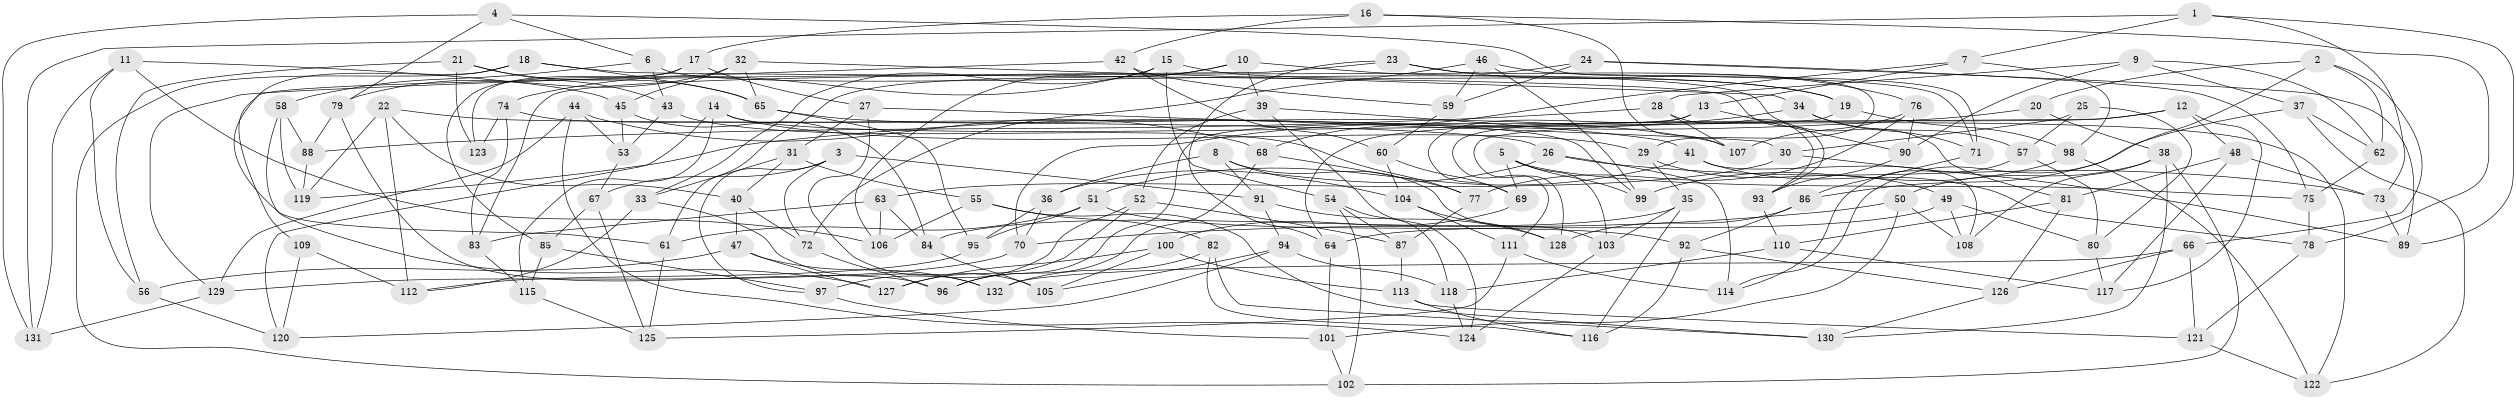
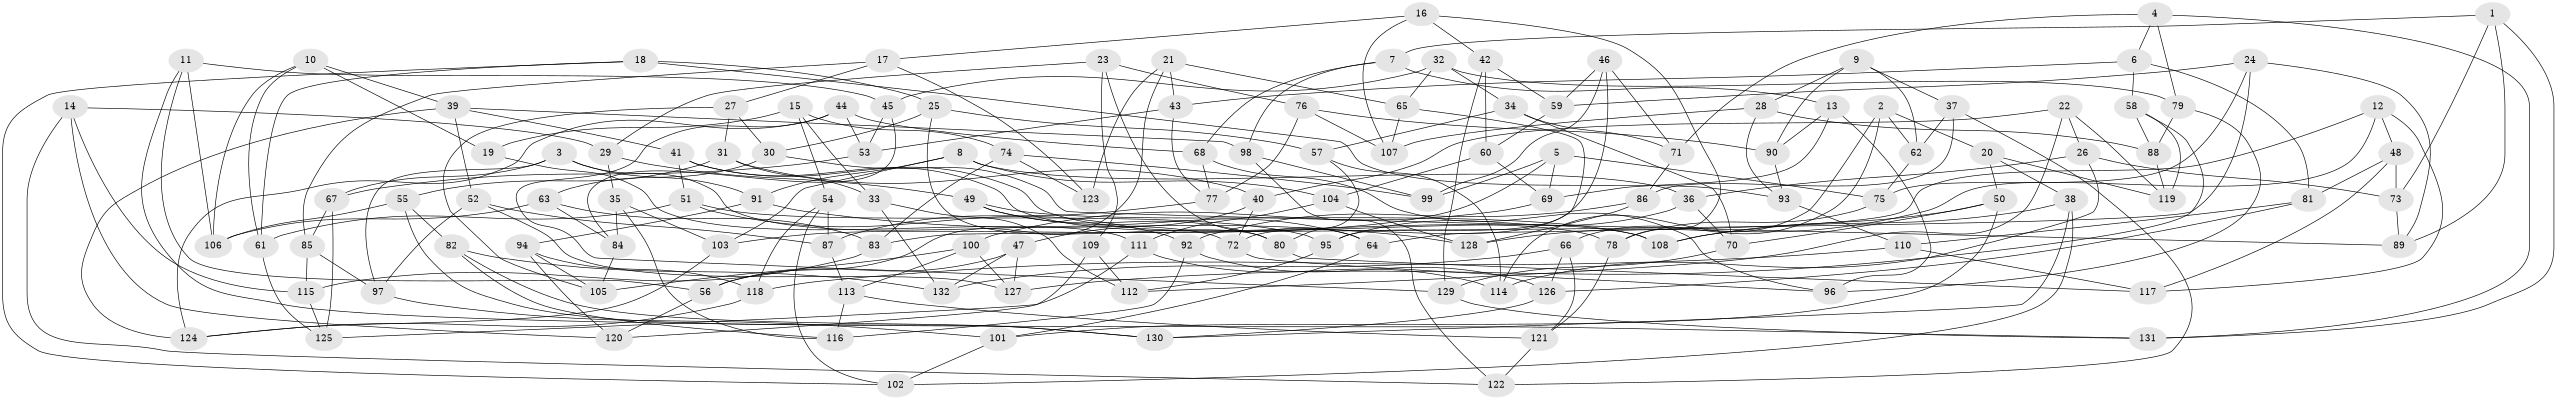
edge "18" -- "65": now "18" -- "25"
edge "19" -- "98": now "39" -- "98"
edge "38" -- "50": now "20" -- "50"
